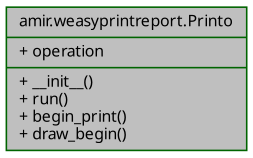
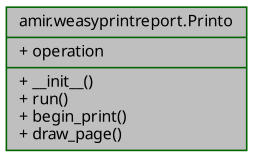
node "amir.weasyprintreport.Printo": text "+ draw_begin()" -> "+ draw_page()"
